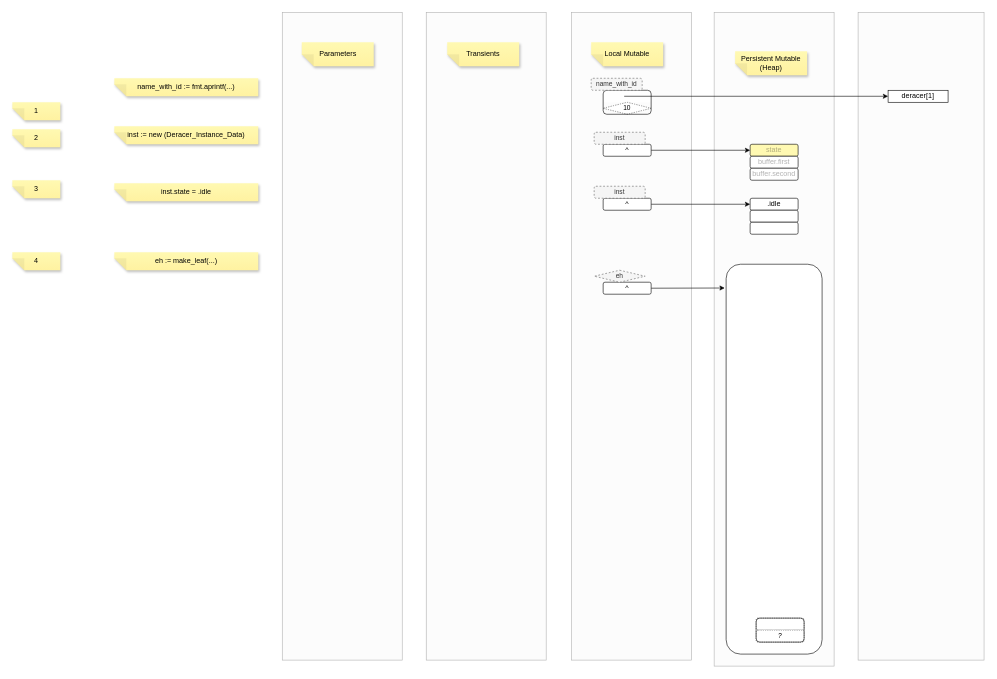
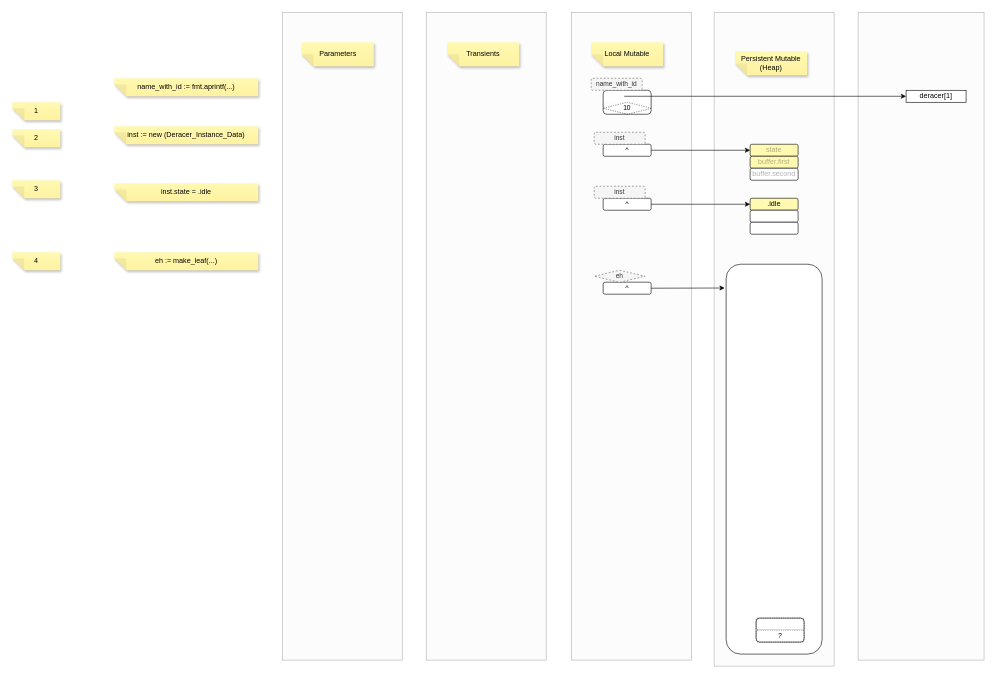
node "deracer[1]": moved (918, 96) -> (936, 96)
node "buffer.first": fillcolor #ffffff -> #fff9b2
node ".idle": fillcolor #ffffff -> #fff9b2
